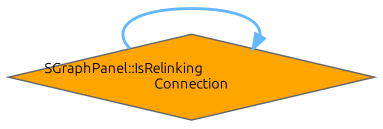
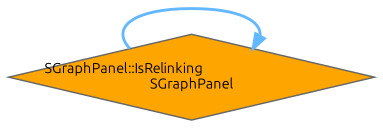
node "SGraphPanel::IsRelinking Connection": label "SGraphPanel::IsRelinking Connection" -> "SGraphPanel::IsRelinking SGraphPanel"
